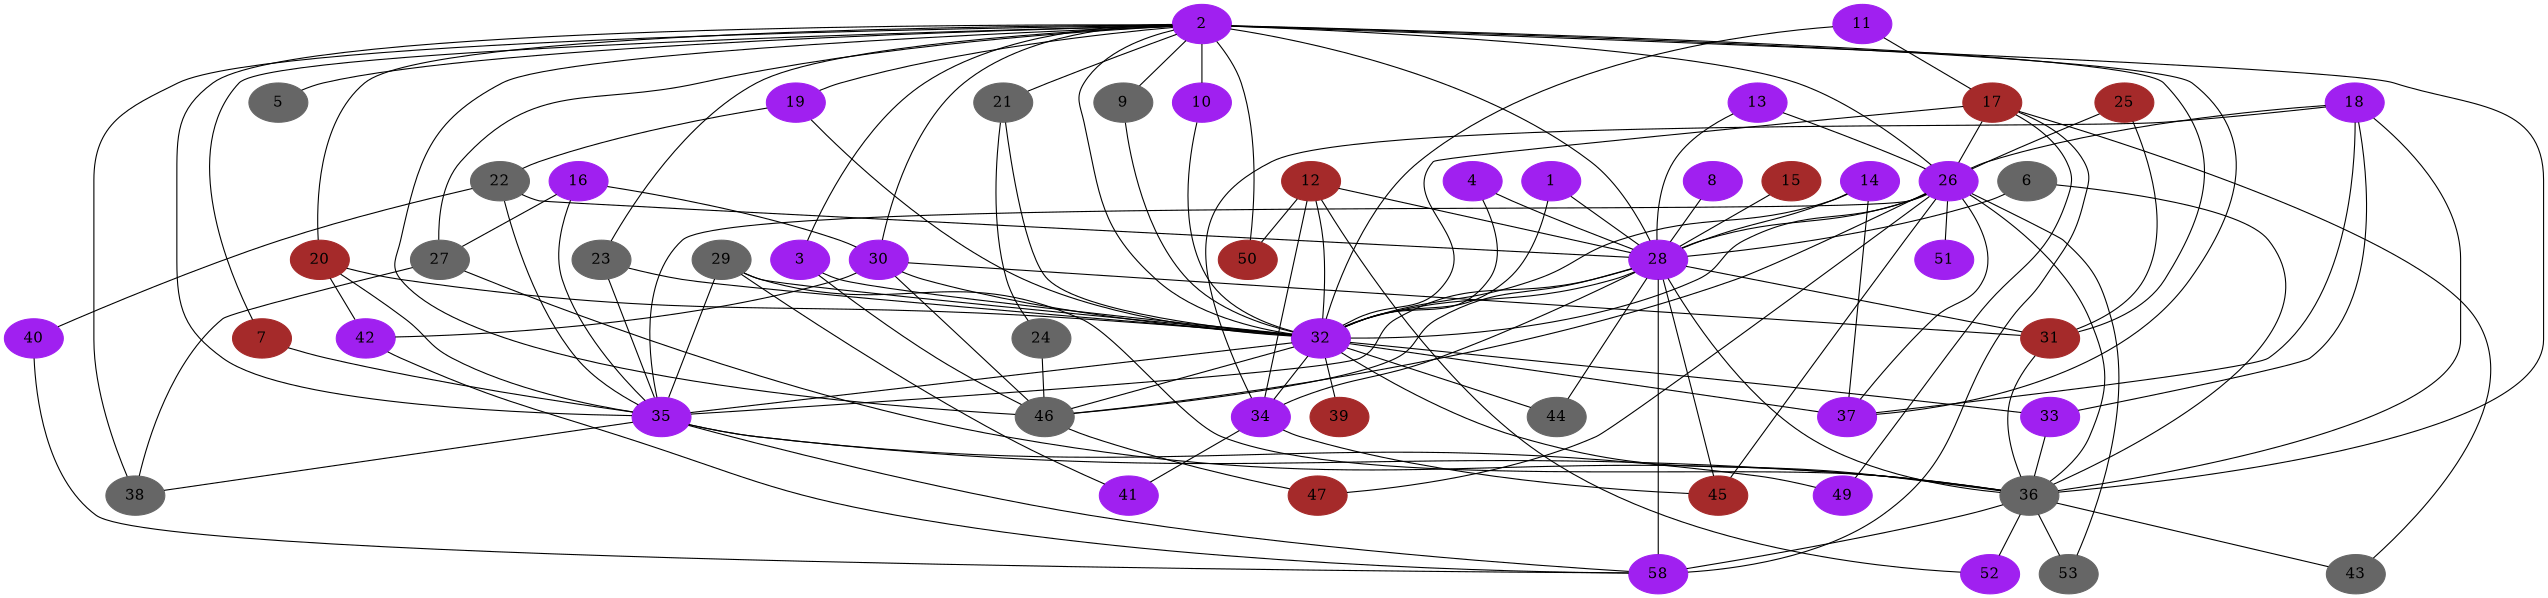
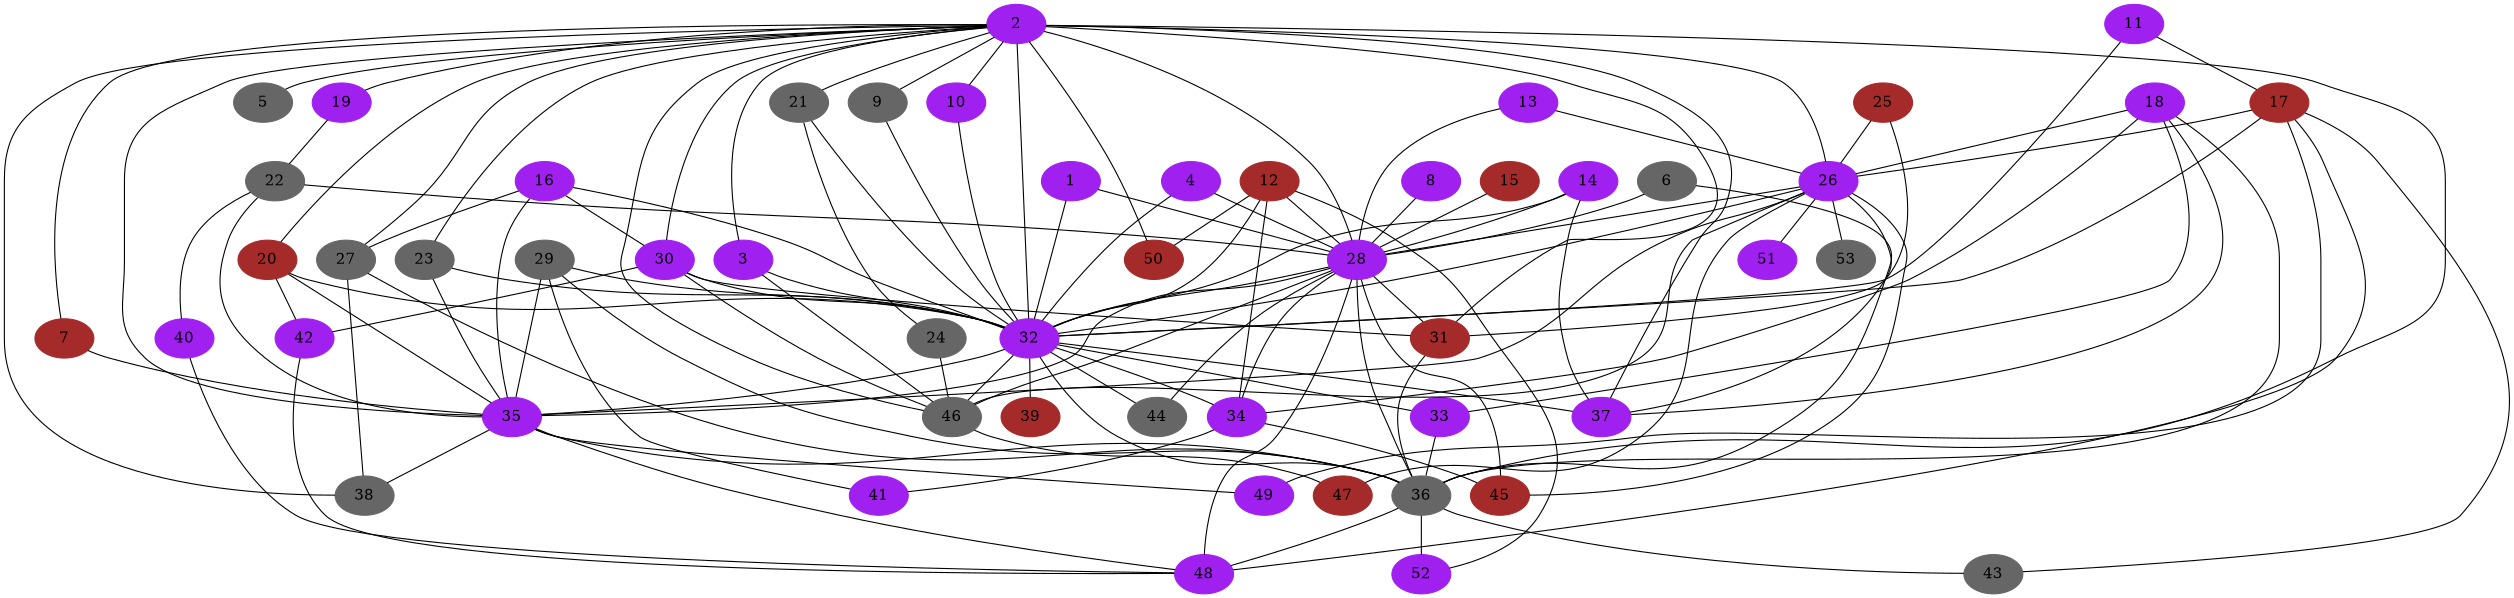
edge "19" -- "32": now "16" -- "32"
edge "26" -- "36": removed
edge "36" -- "53": removed
node "58": label "58" -> "48"
